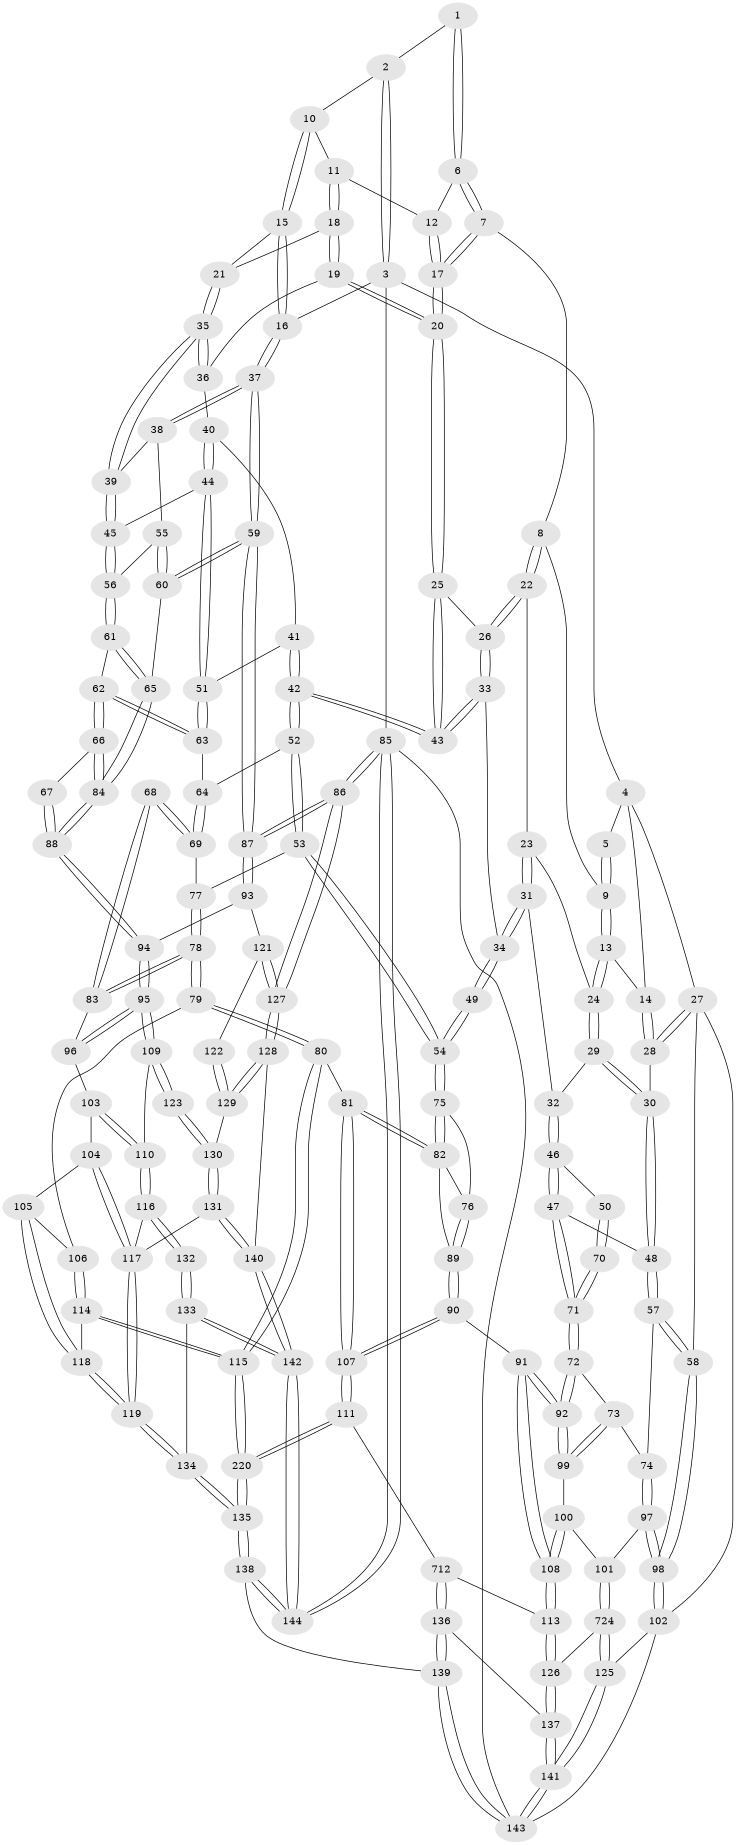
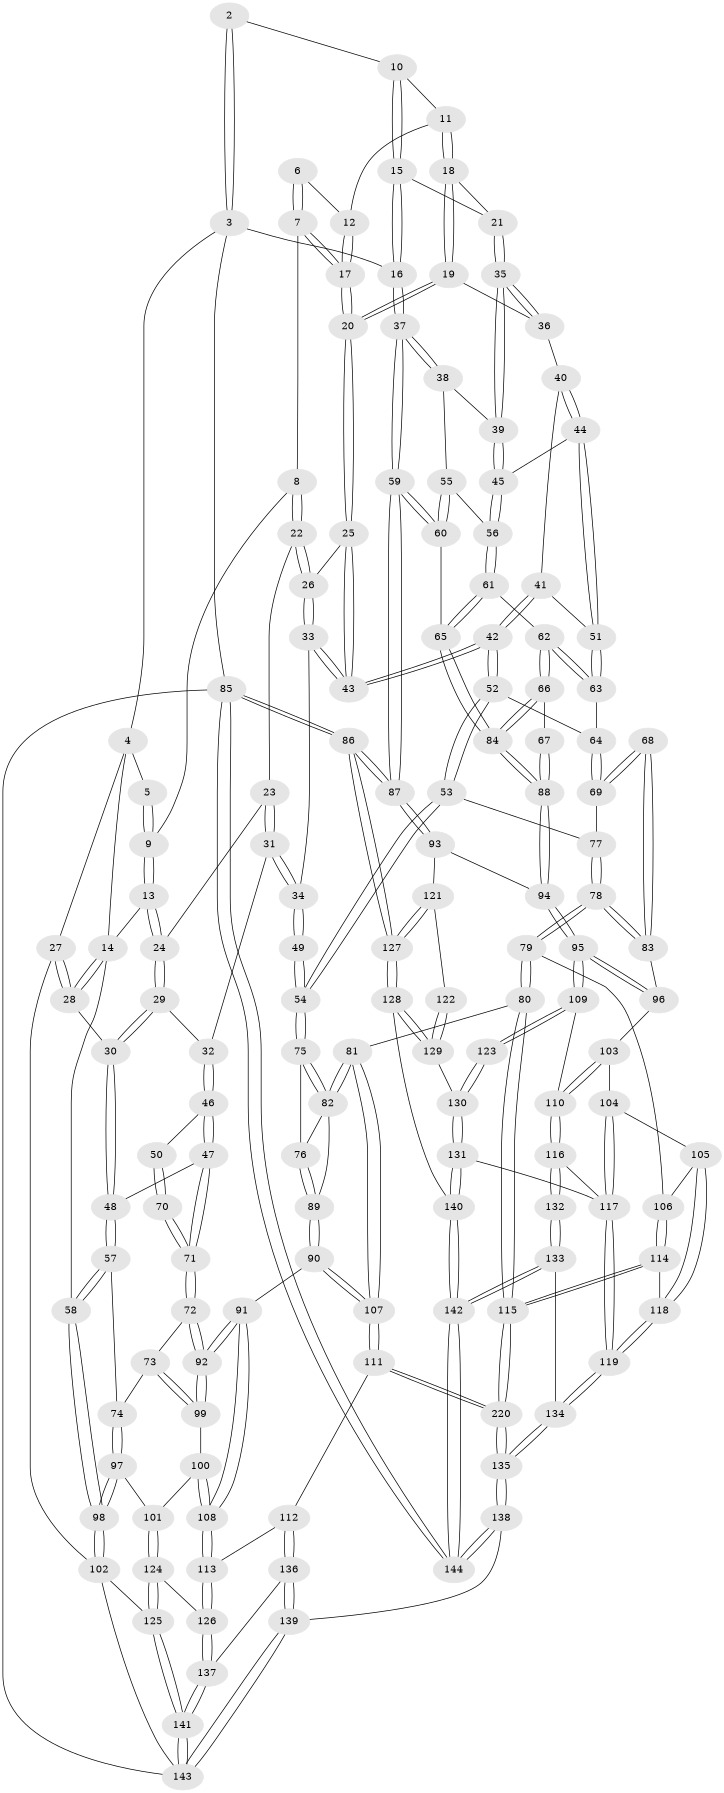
node "1": removed
edge "27" -- "58": now "14" -- "58"
node "712": label "712" -> "112"
node "724": label "724" -> "124"
